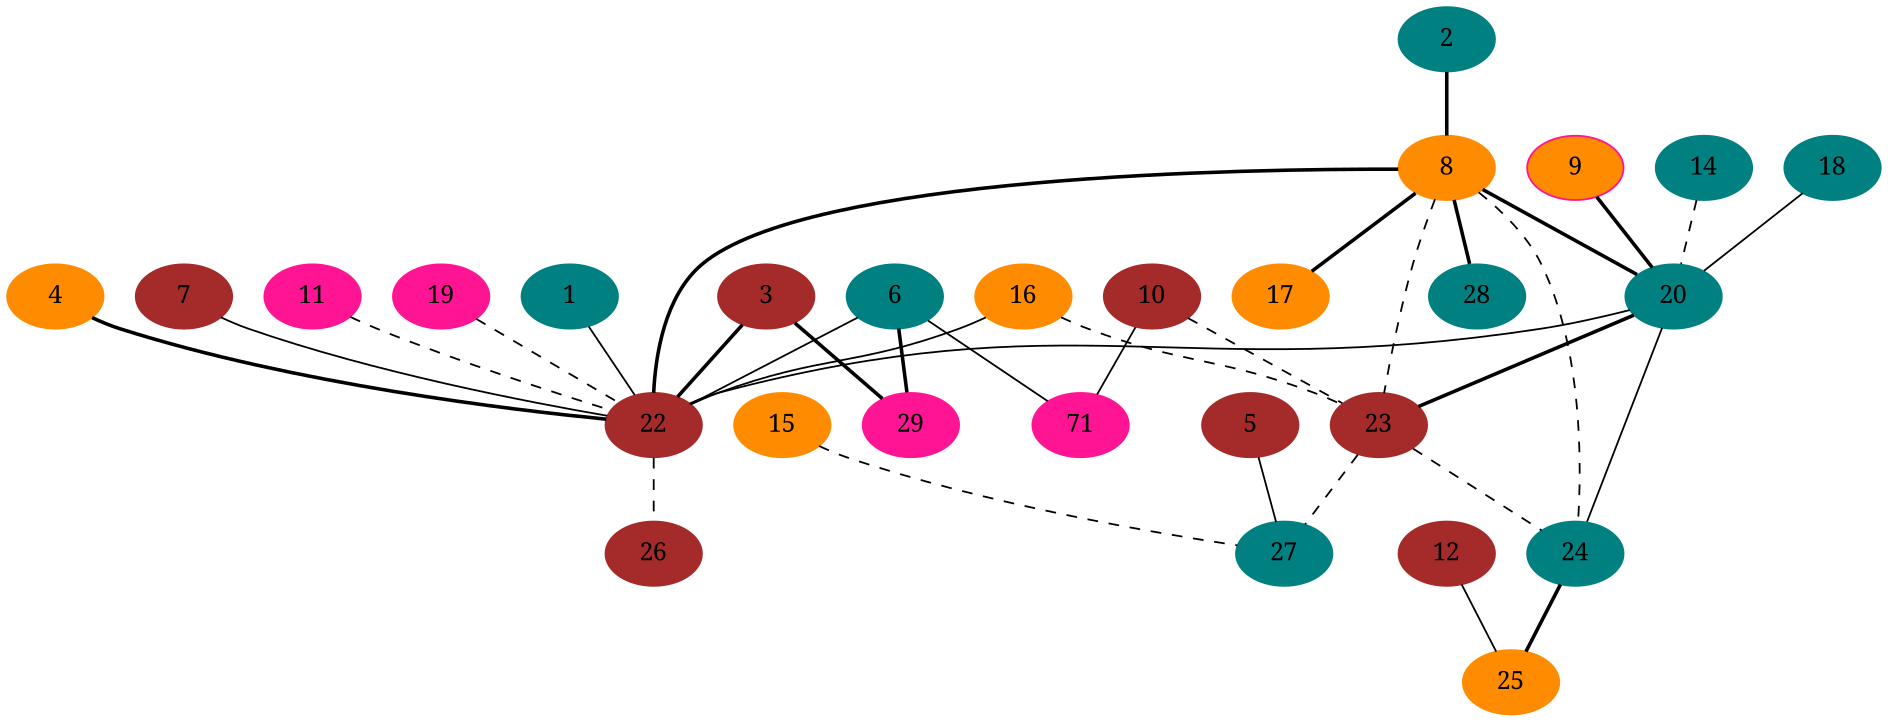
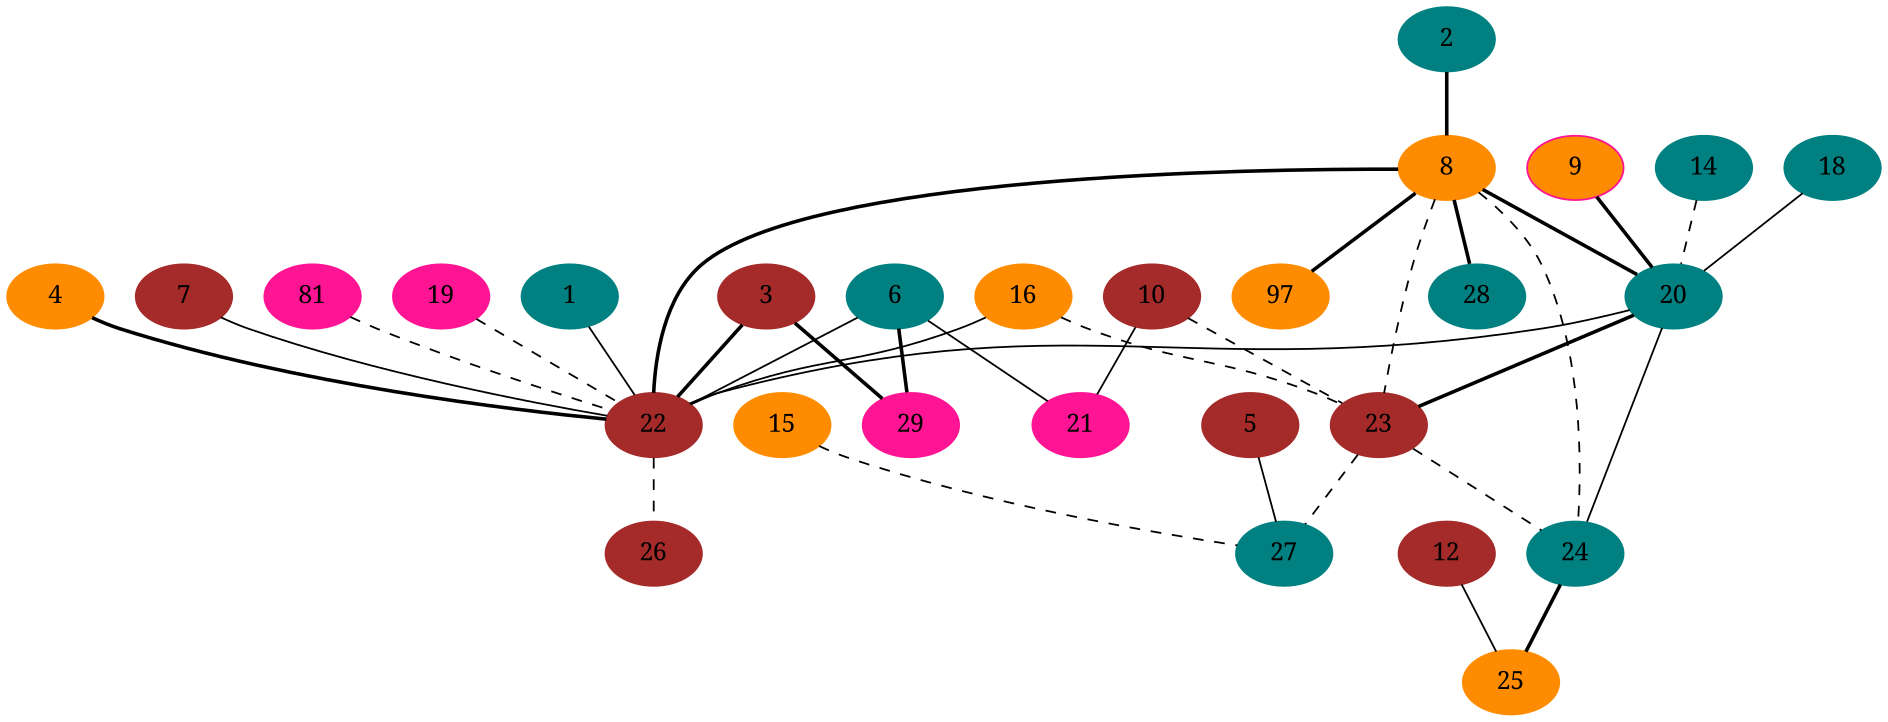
node "11": label "11" -> "81"
node "17": label "17" -> "97"
node "71": label "71" -> "21"
